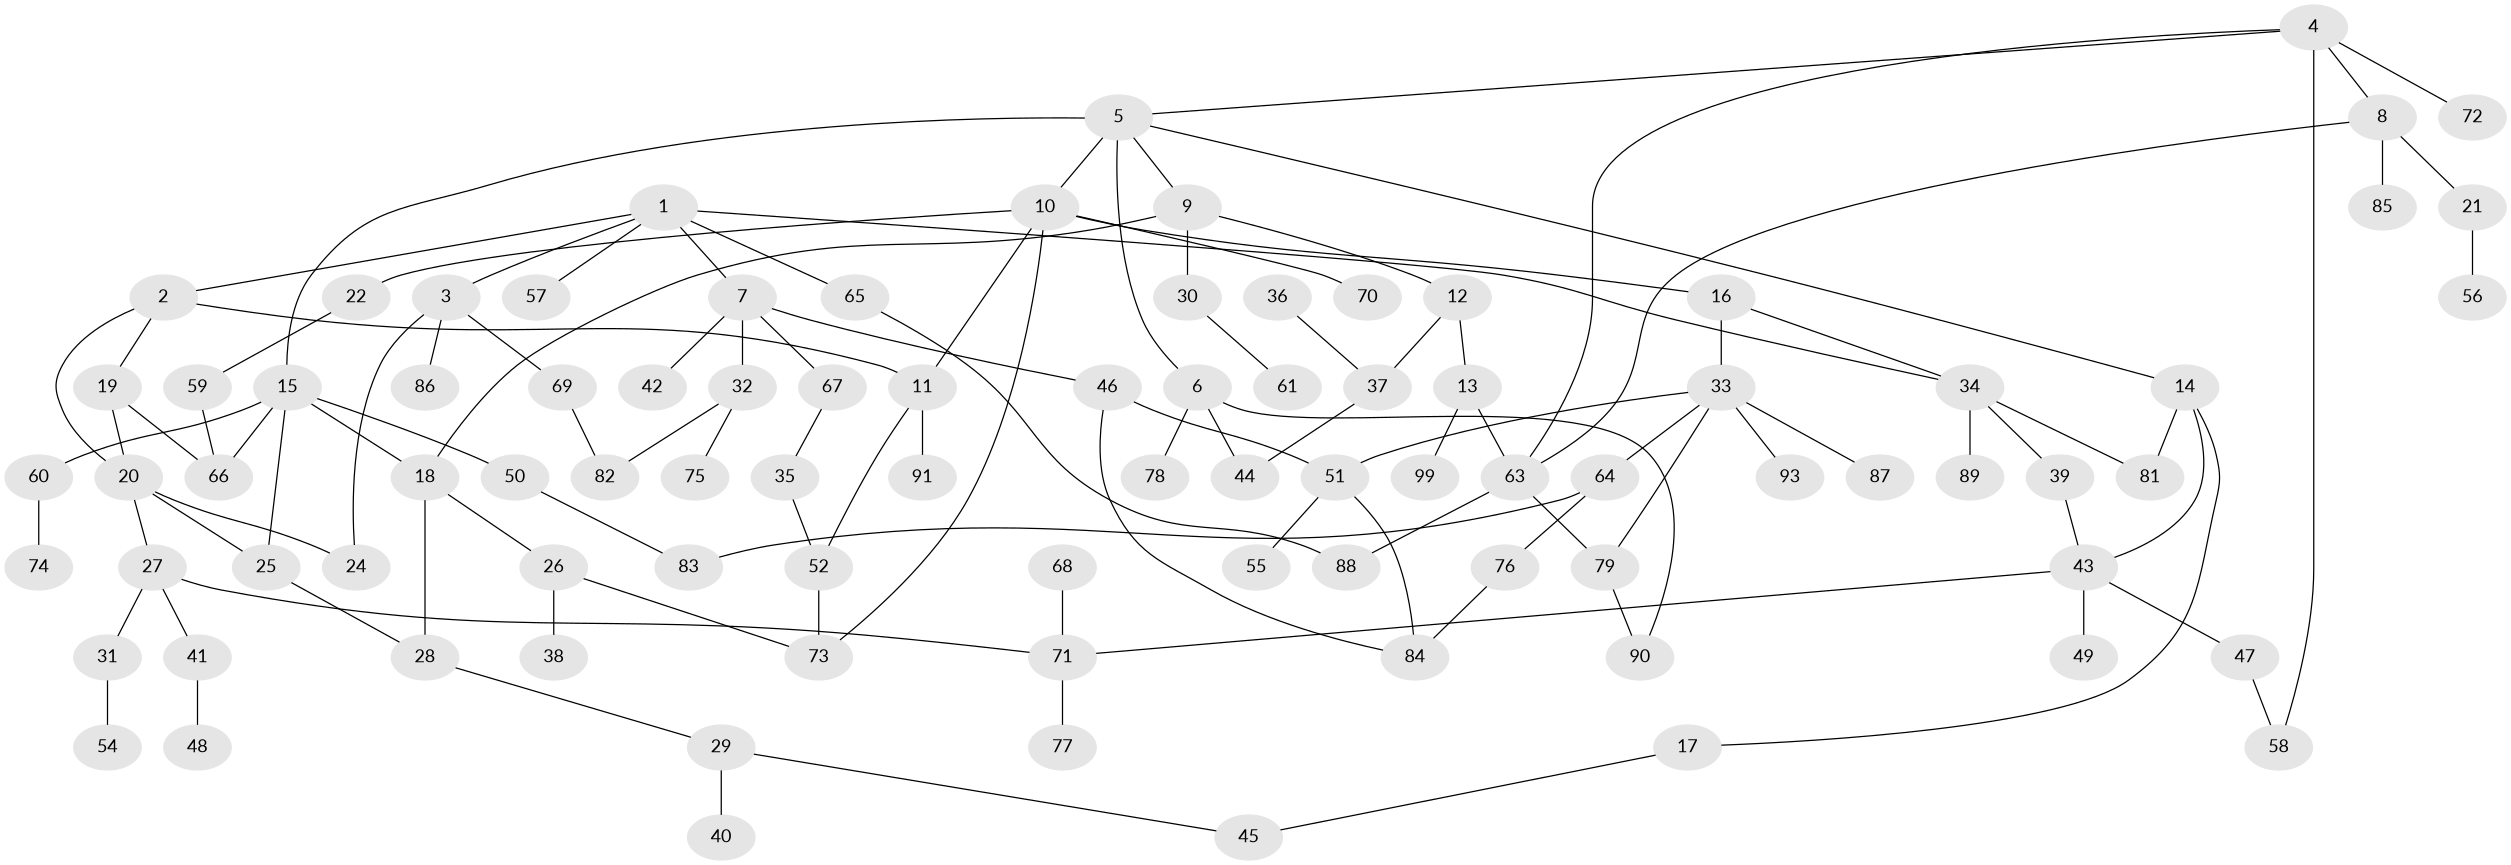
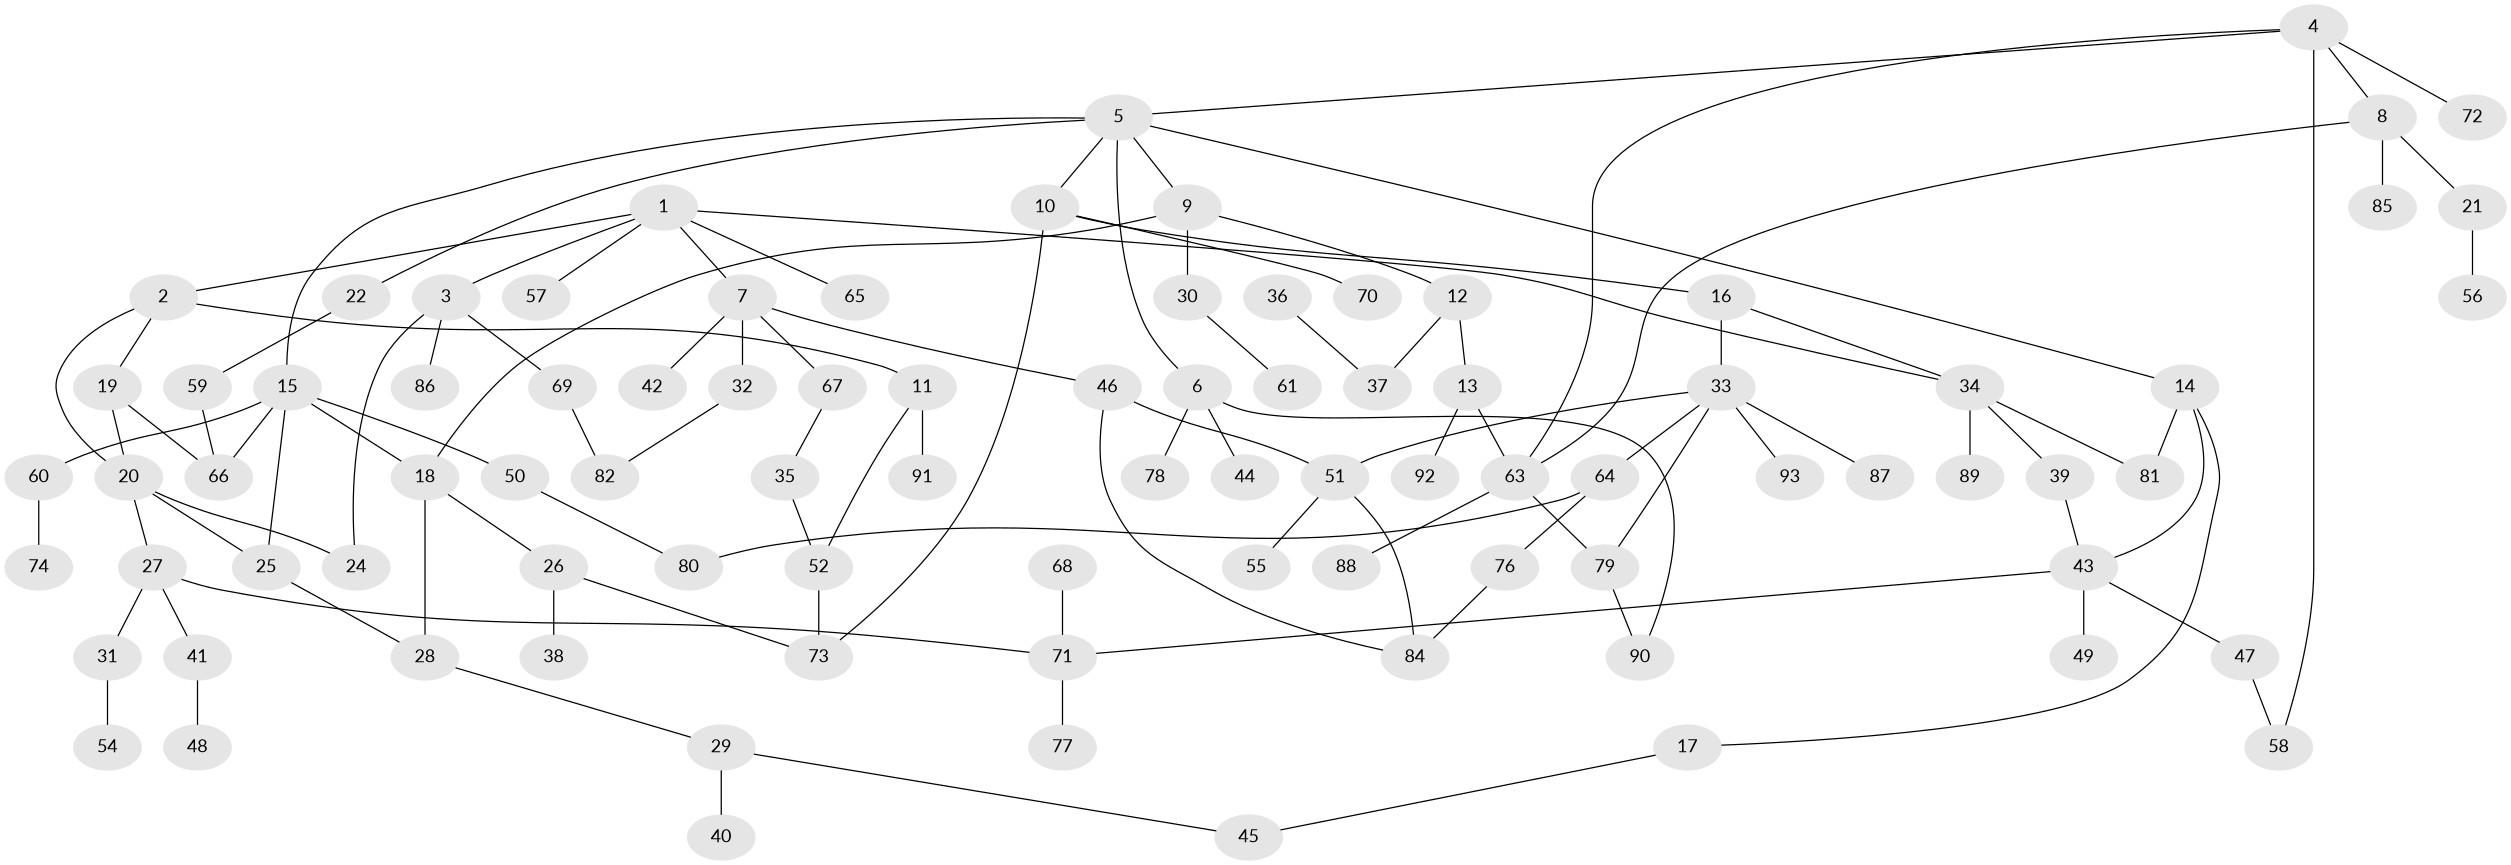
edge "10" -- "22": now "5" -- "22"
edge "10" -- "11": removed
edge "37" -- "44": removed
node "75": removed
edge "65" -- "88": removed
node "99": label "99" -> "92"
node "83": label "83" -> "80"
